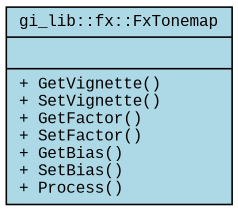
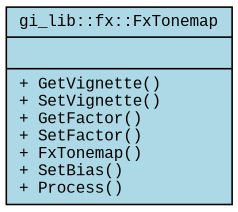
node "gi_lib::fx::FxTonemap": text "+ GetBias()" -> "+ FxTonemap()"
